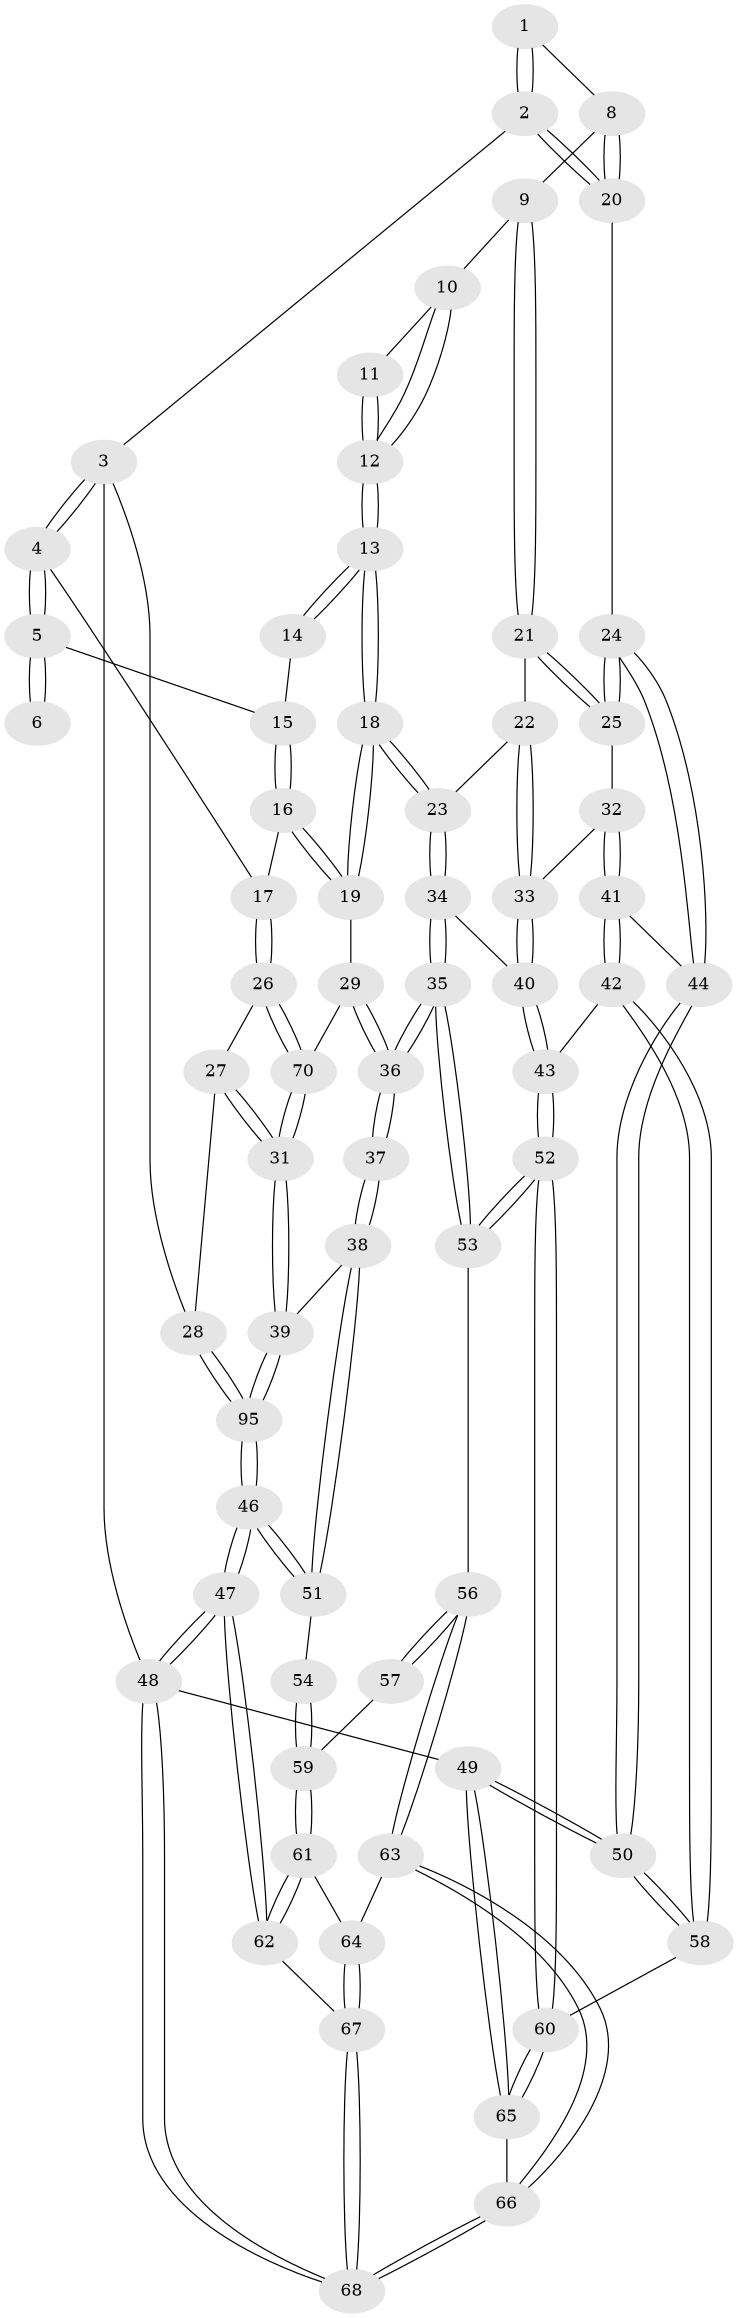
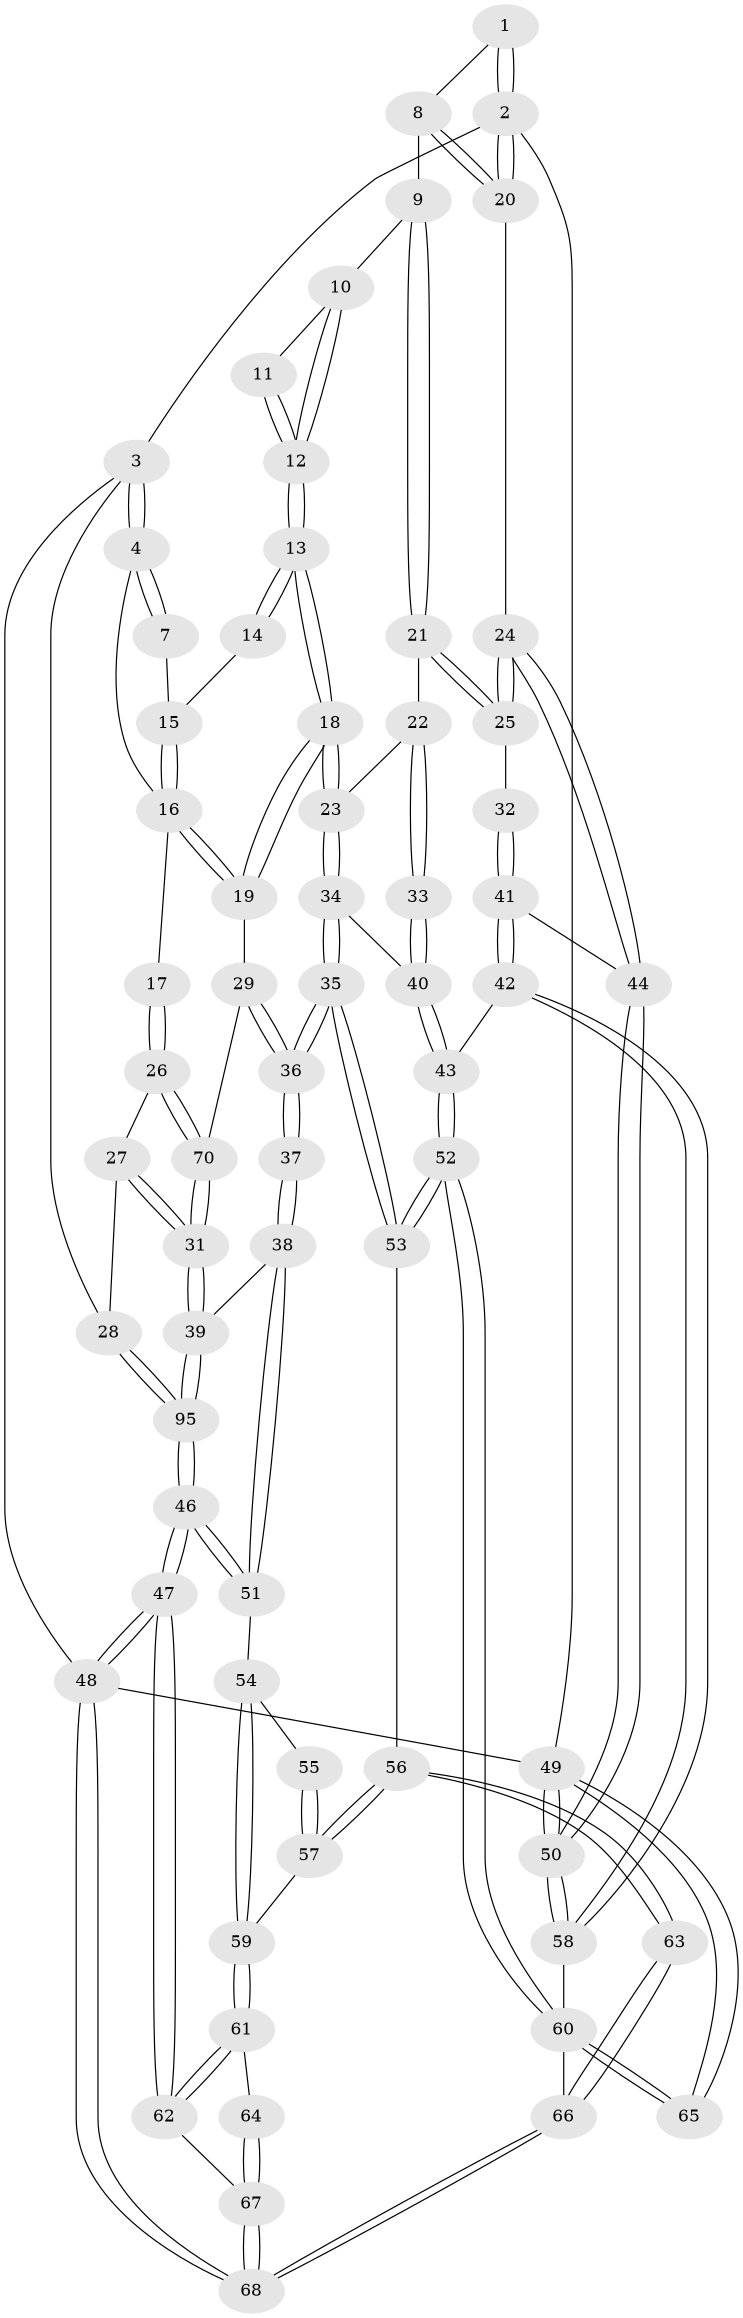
node "5": label "5" -> "7"
edge "4" -- "17": now "4" -- "16"
node "6": removed
edge "32" -- "33": removed
edge "2" -- "49": added
node "55": added
edge "63" -- "64": removed
edge "65" -- "66": now "60" -- "66"
